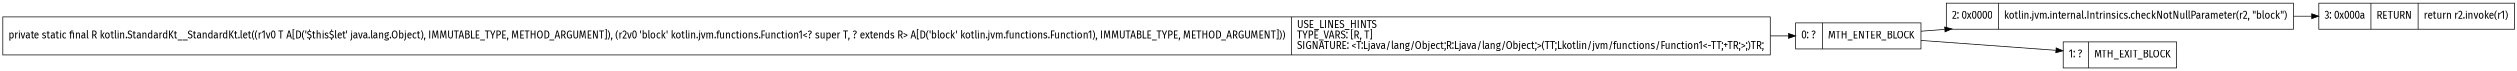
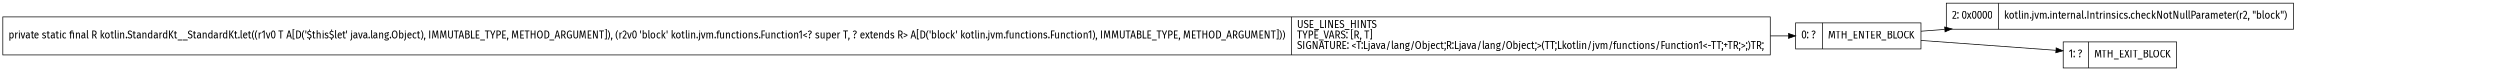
node "3: 0x000a": removed
